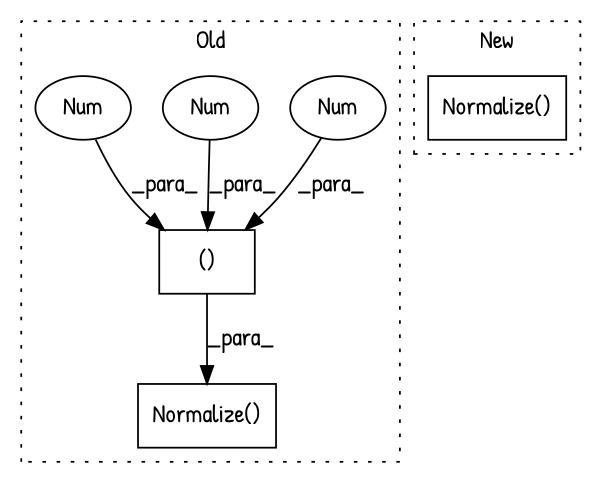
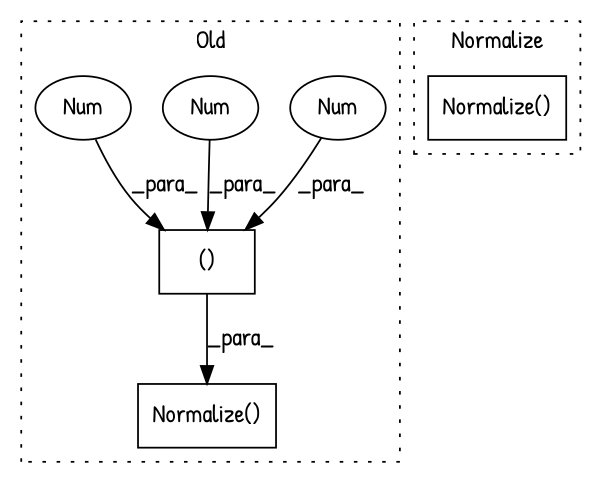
cluster "New": label "New" -> "Normalize"
